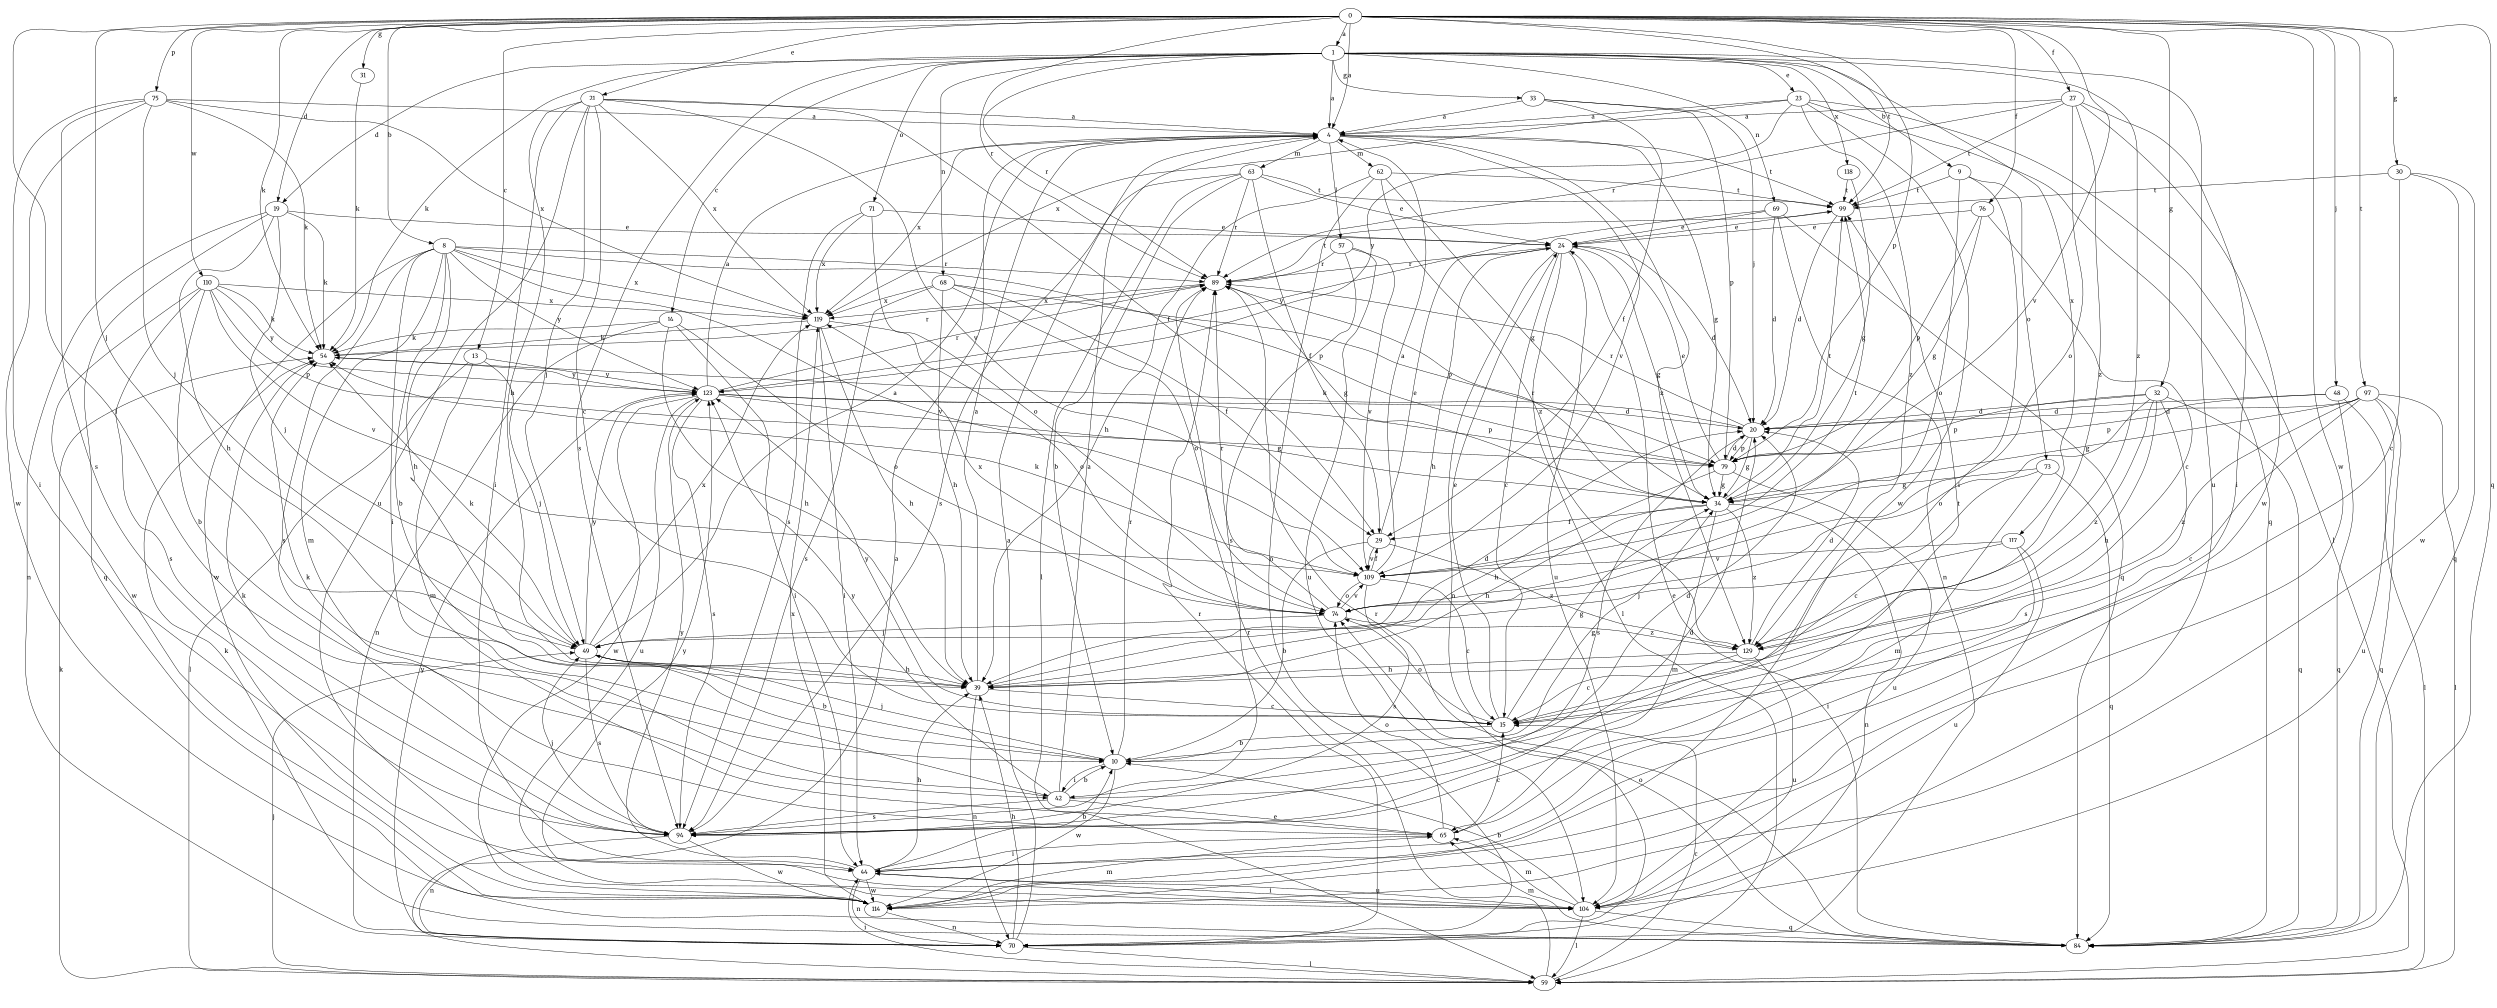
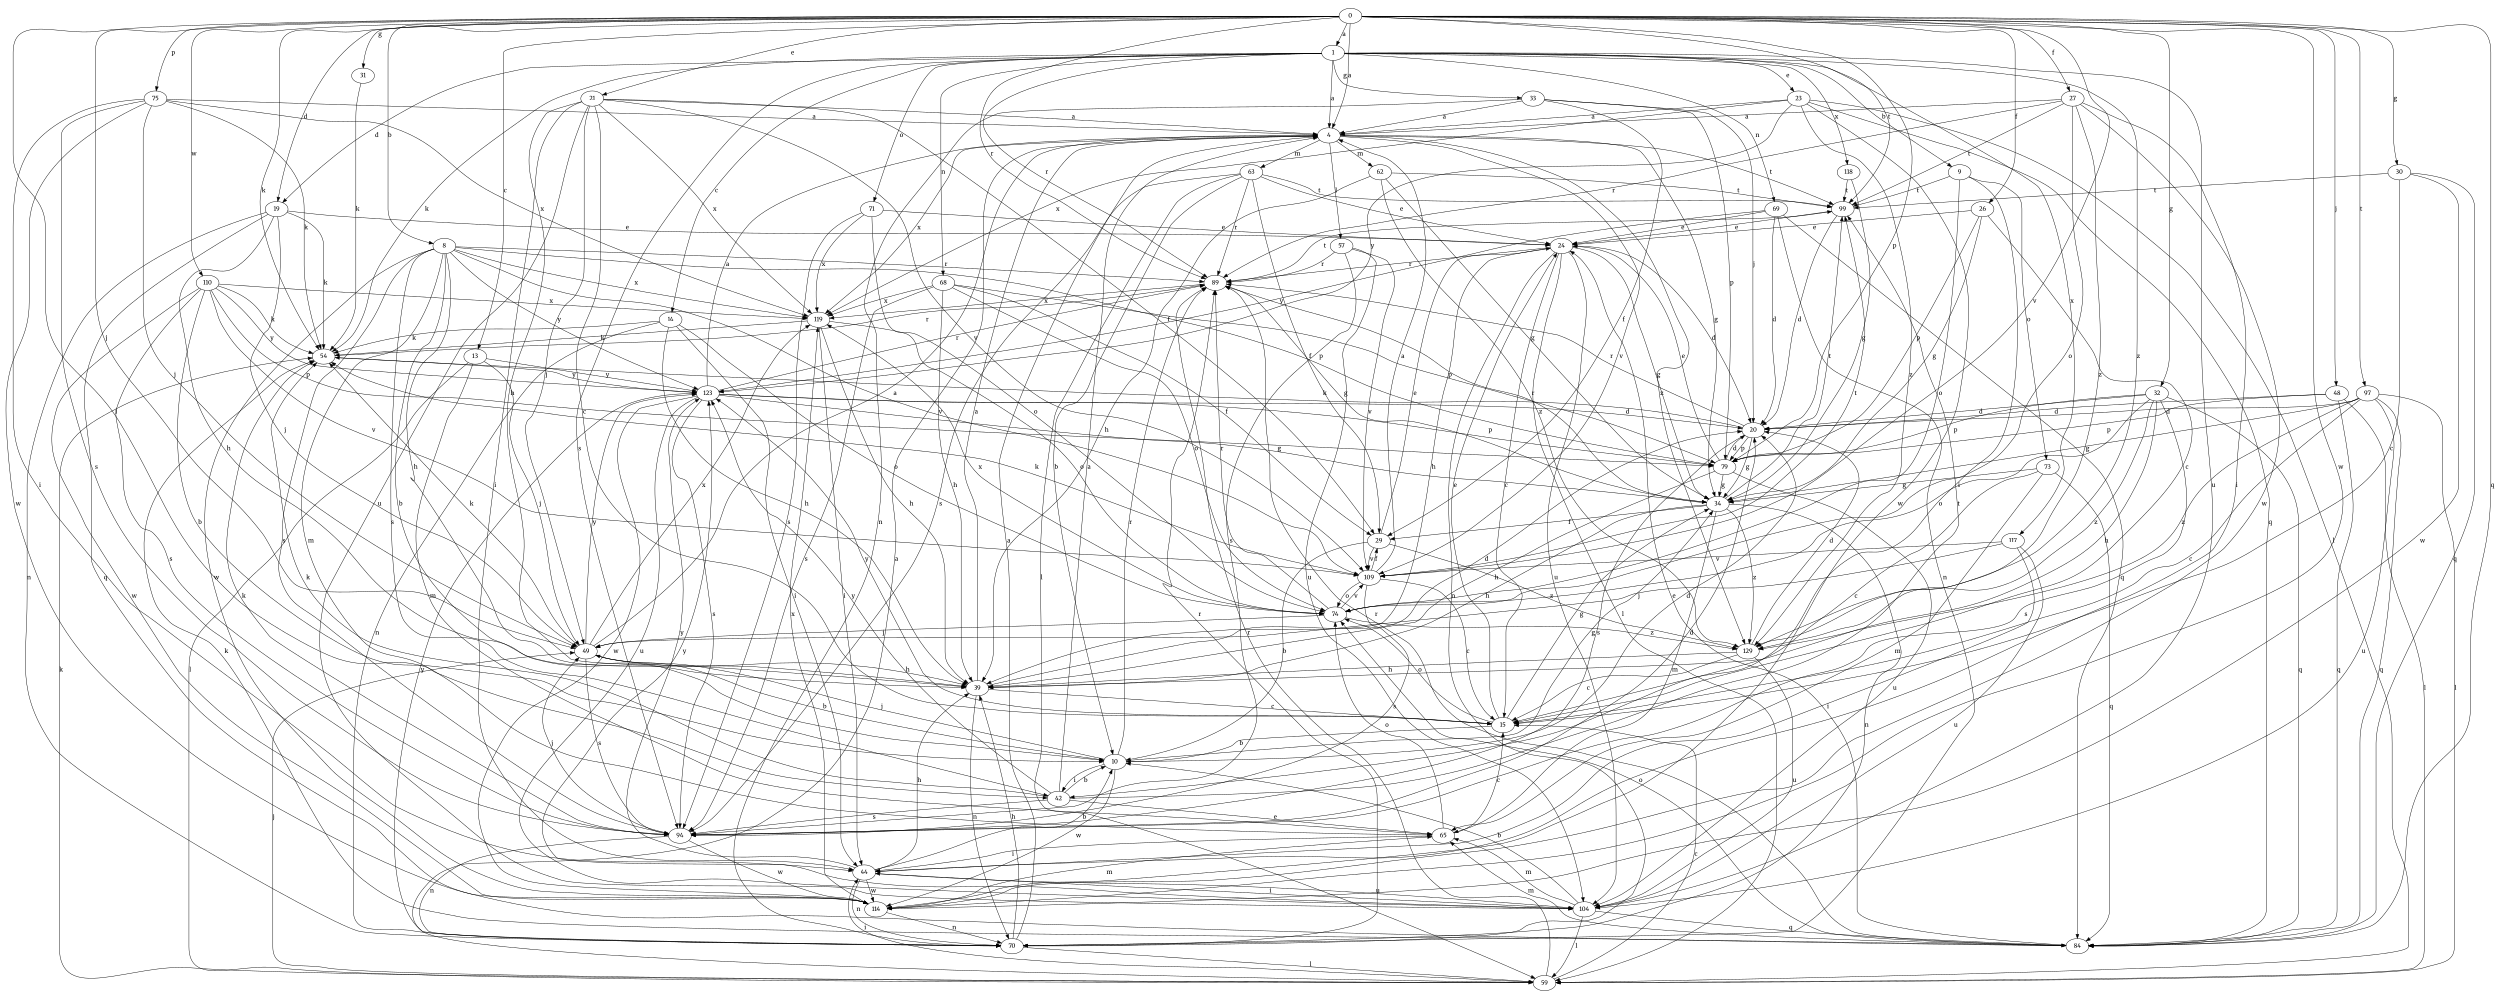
node "76": label "76" -> "26"
edge "8" -> "42": label "i" -> "s"
edge "62" -> "70": now "33" -> "70"
